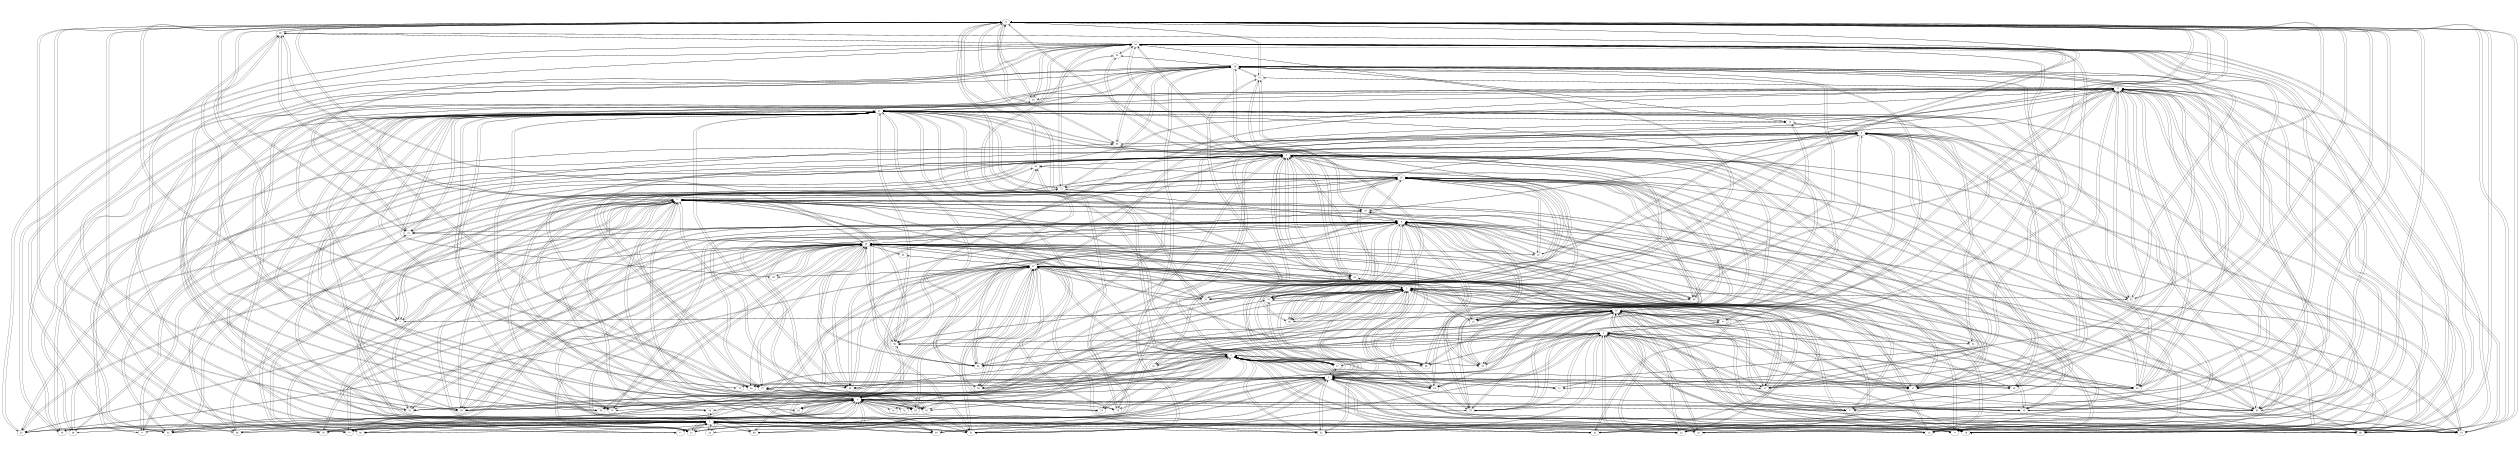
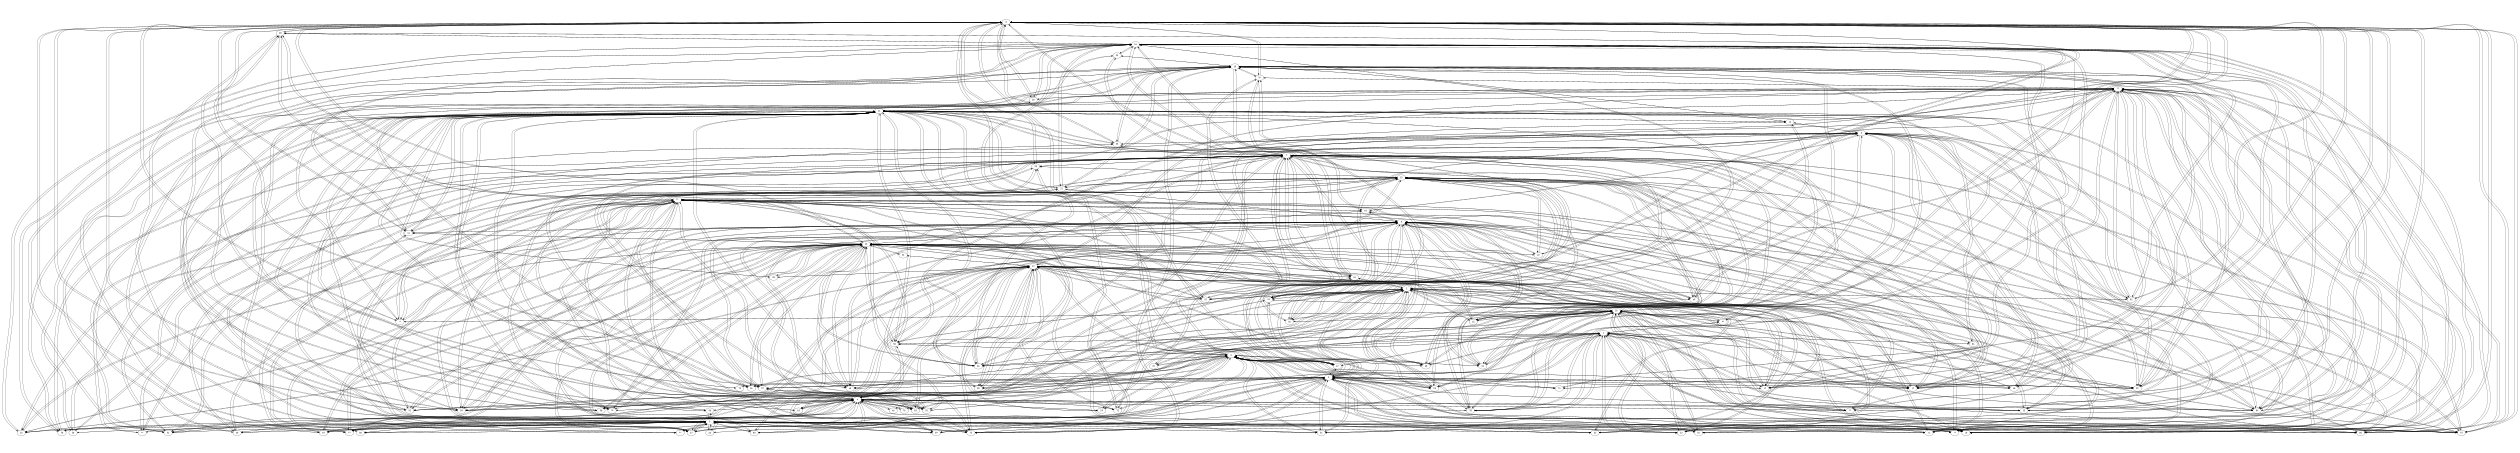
edge "36" -> "13": added
edge "1" -> "84": now "1" -> "70"
